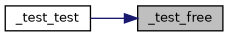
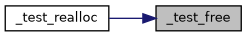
node "_test_test": label "_test_test" -> "_test_realloc"
